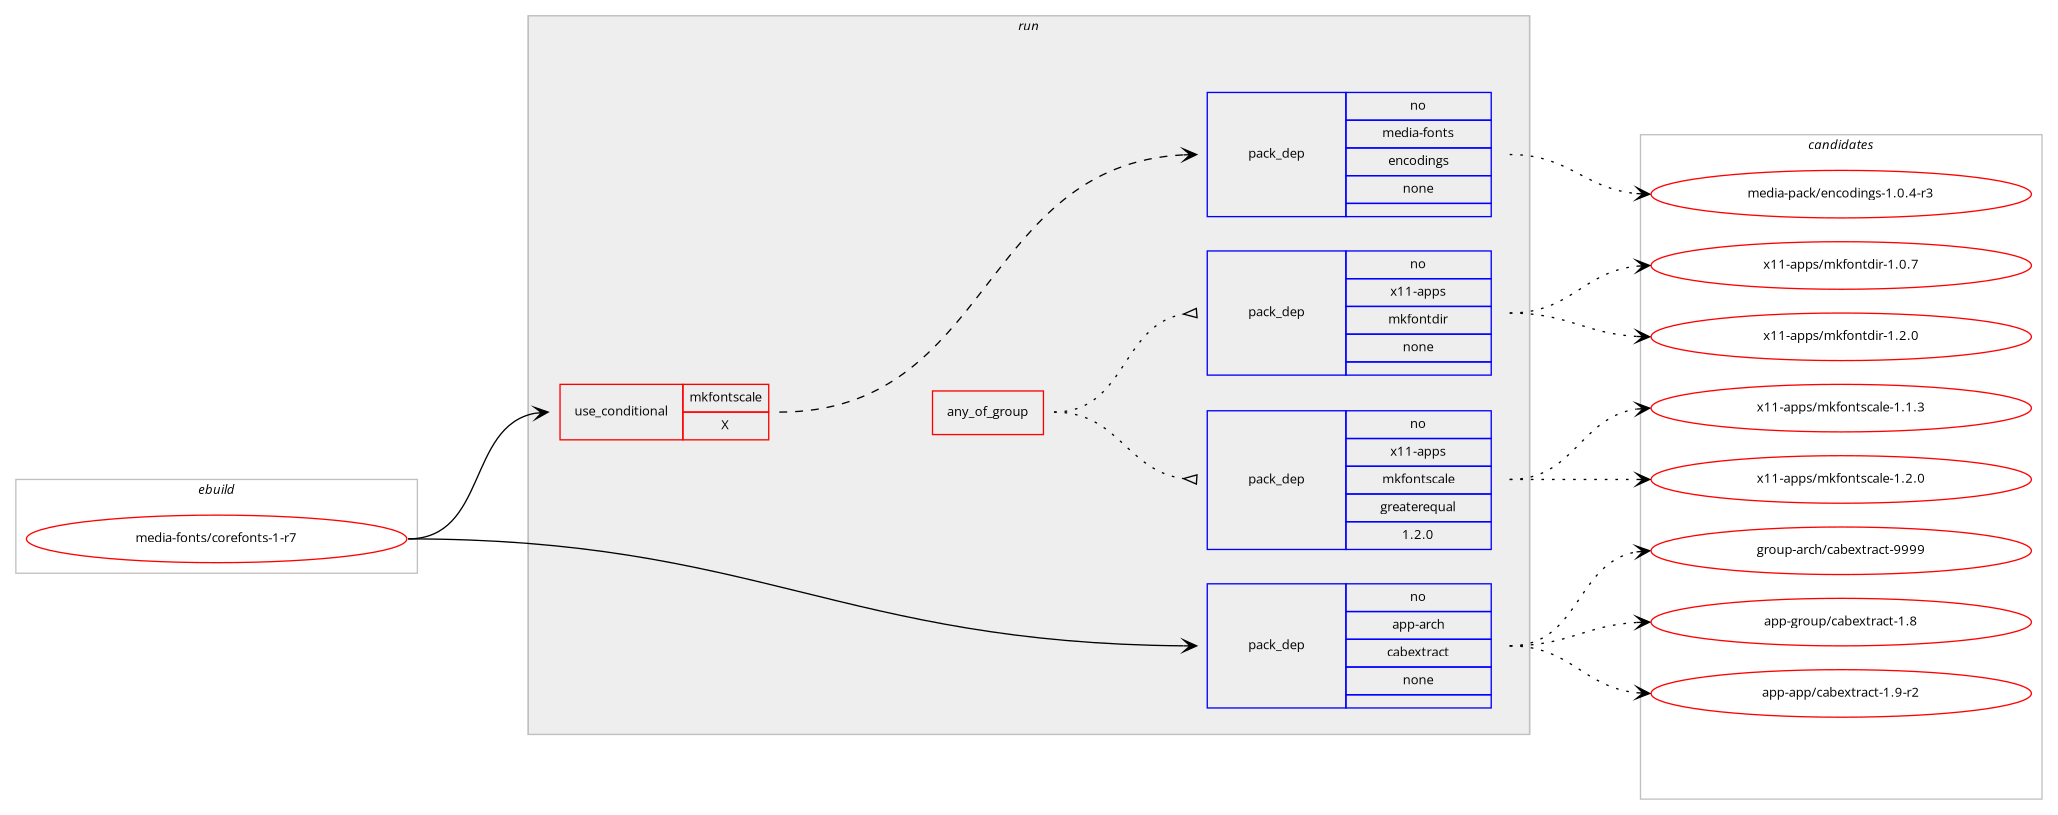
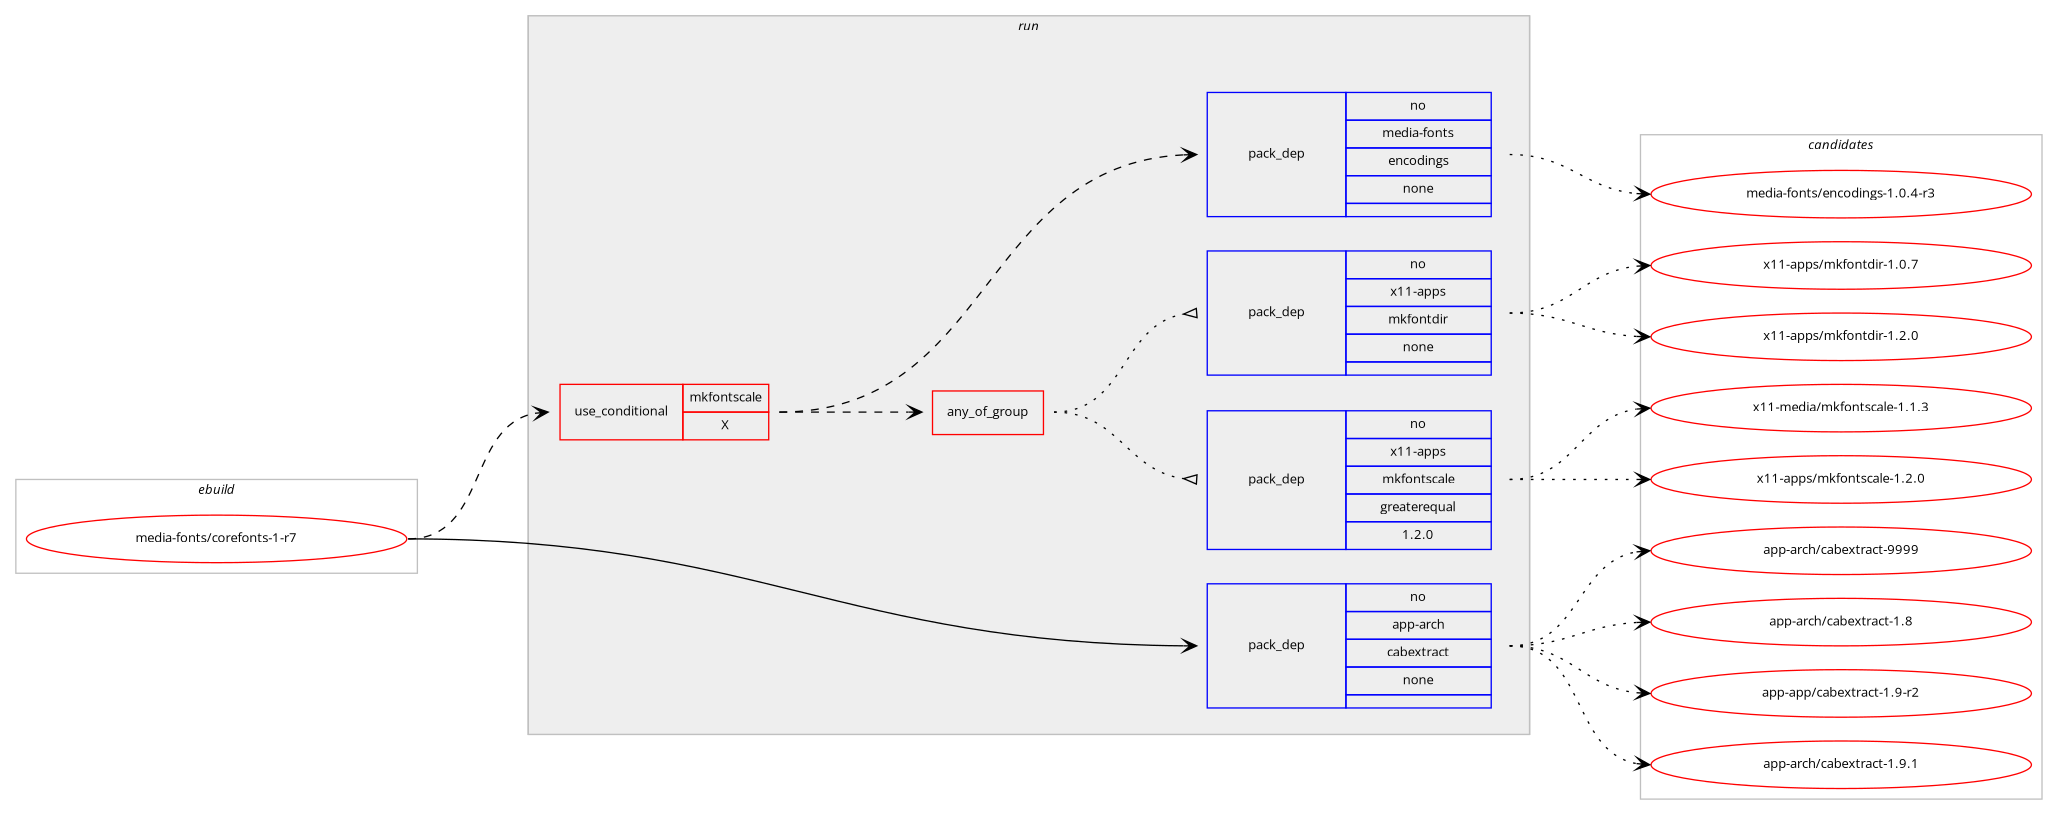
node "media-pack/encodings-1.0.4-r3": label "media-pack/encodings-1.0.4-r3" -> "media-fonts/encodings-1.0.4-r3"
node "x11-apps/mkfontscale-1.1.3": label "x11-apps/mkfontscale-1.1.3" -> "x11-media/mkfontscale-1.1.3"
edge "use_conditional" -> "any_of_group": added
edge "media-fonts/corefonts-1-r7" -> "use_conditional": style solid -> dashed
node "group-arch/cabextract-9999": label "group-arch/cabextract-9999" -> "app-arch/cabextract-9999"
node "app-group/cabextract-1.8": label "app-group/cabextract-1.8" -> "app-arch/cabextract-1.8"
node "app-arch/cabextract-1.9.1": added
